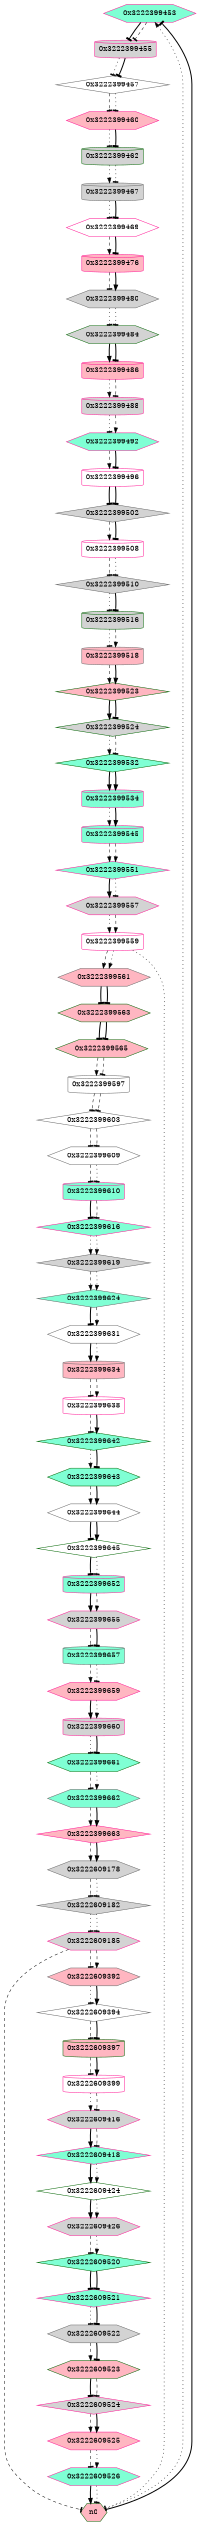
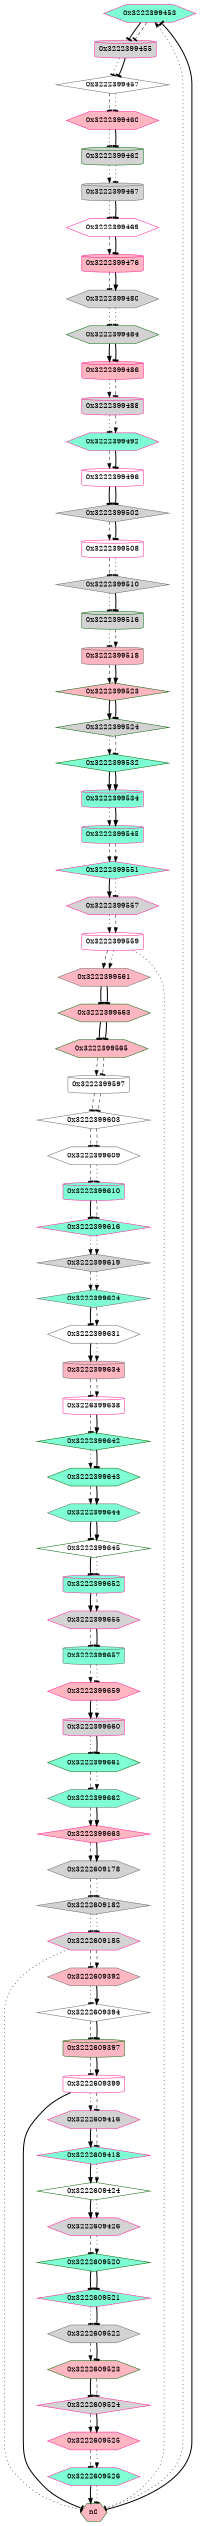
node "0x3222399638": label "0x3222399638" -> "0x3226399638"
node "0x3222399644": fillcolor white -> aquamarine
edge "0x3222609185" -> "n0": style dashed -> dotted
edge "0x3222609399" -> "n0": added
